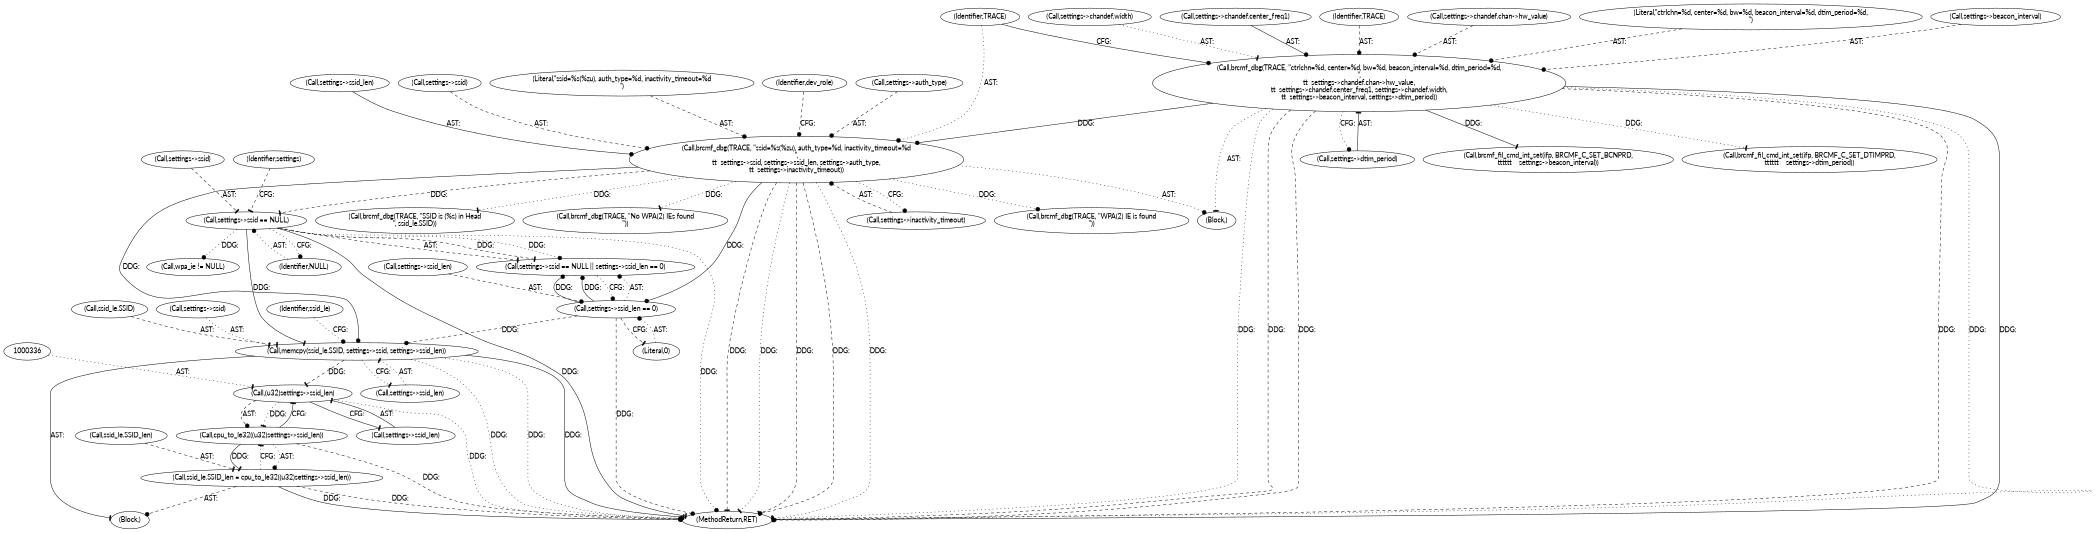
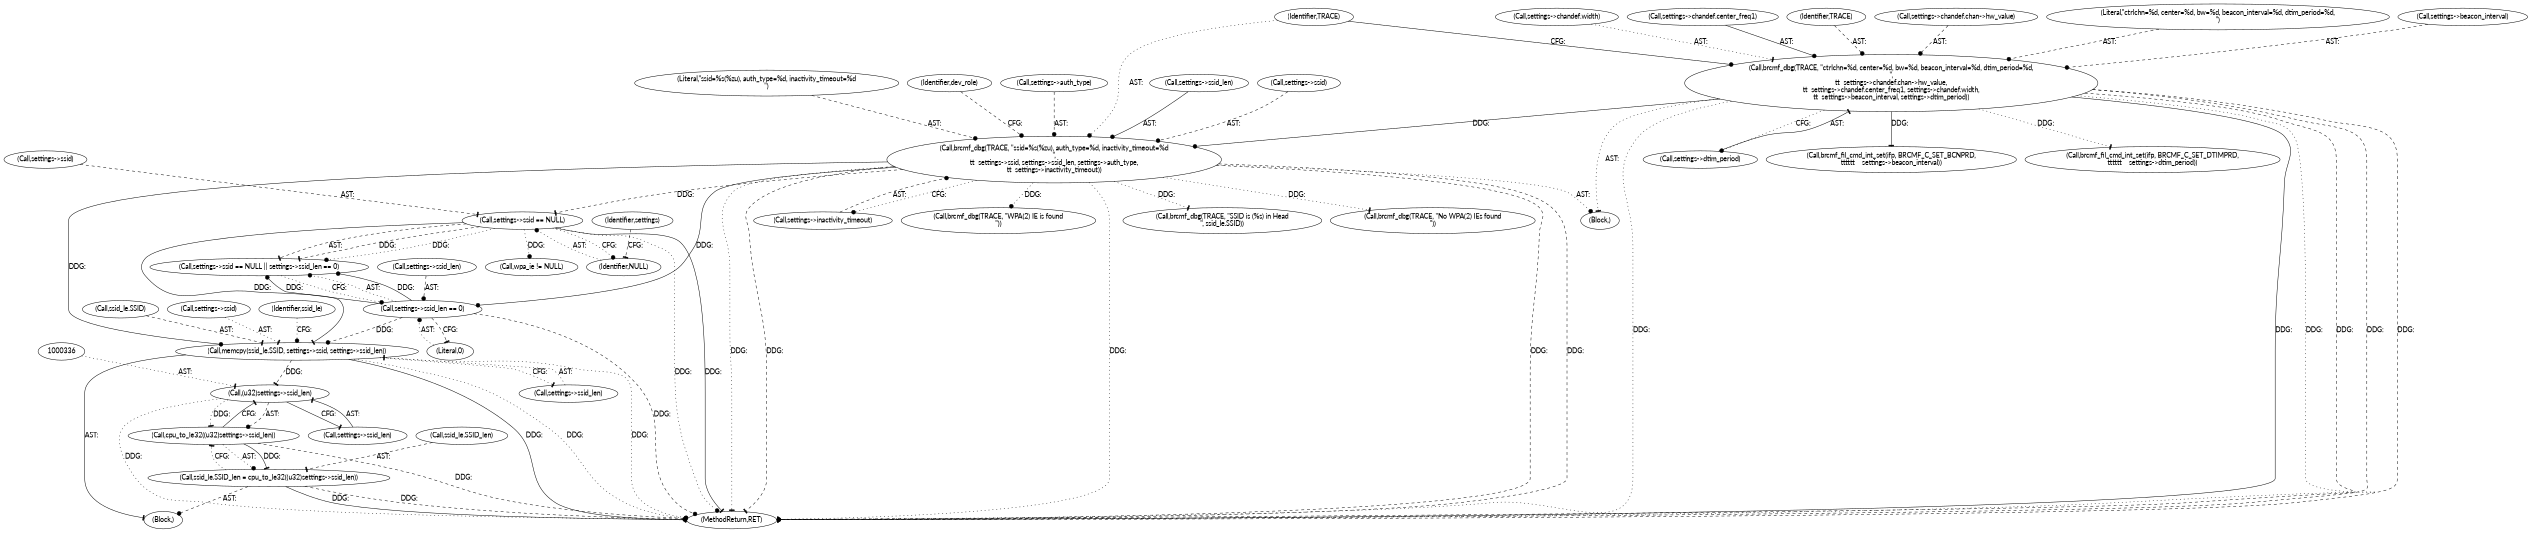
edge "(Identifier,settings)" -> "(Call,settings->ssid == NULL)": now "(Identifier,settings)" -> "(Identifier,NULL)"
